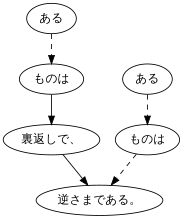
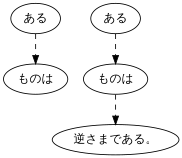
node "裏返しで、": removed
